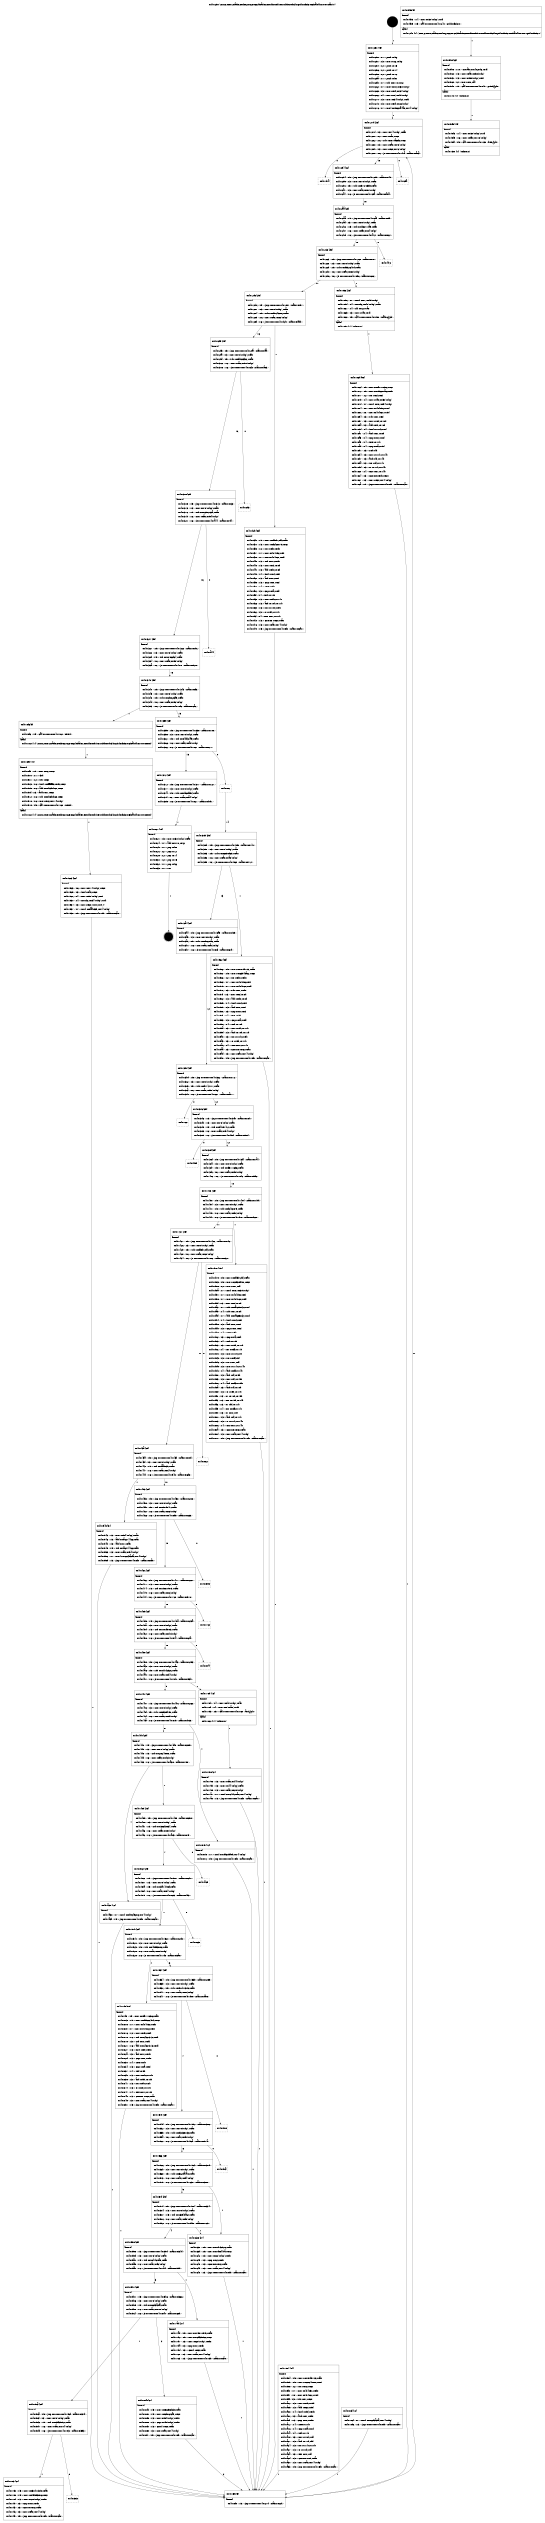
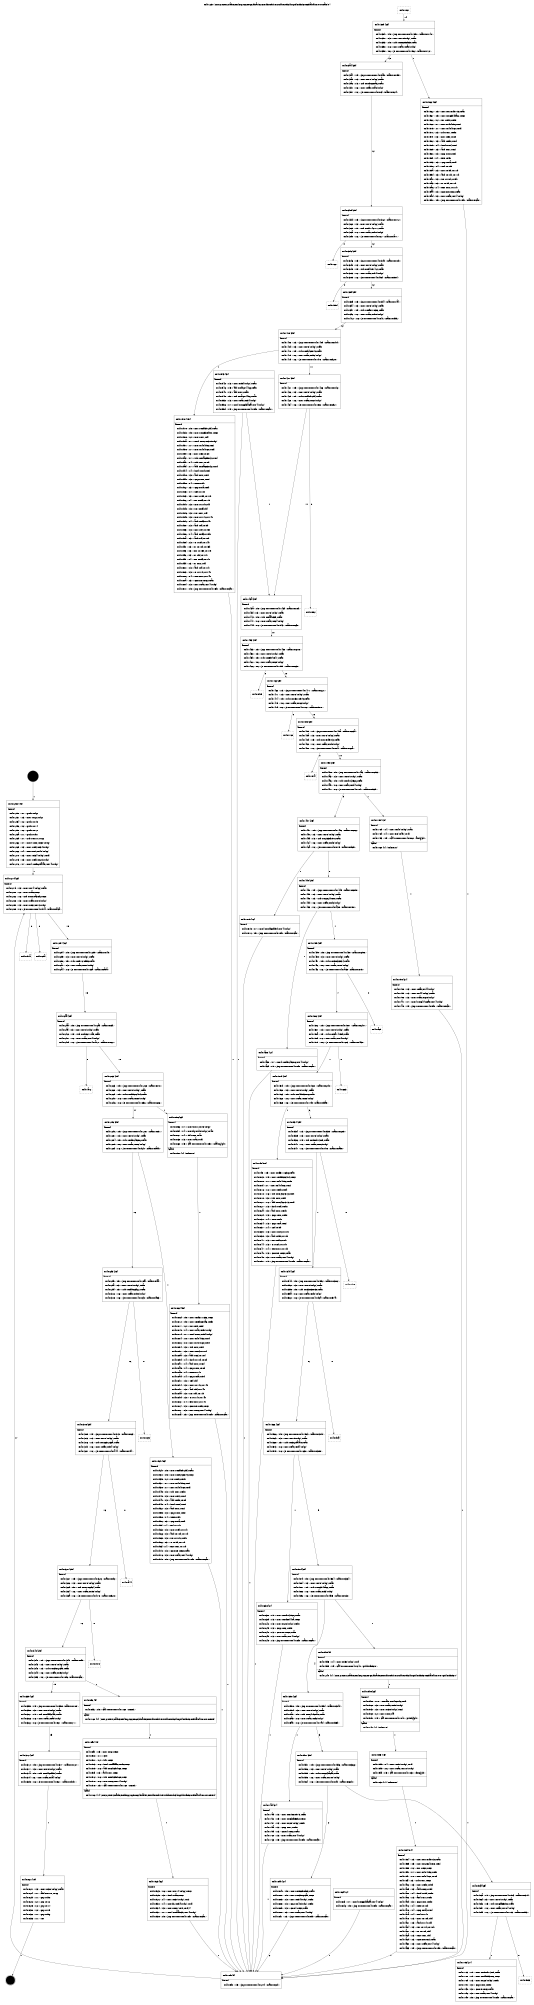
edge "0x401359 [25]" -> "0x401ec1": removed, label "0"
edge "0x40143a [25]" -> "0x401943 [31]": reversed
node "0x401b78": added
edge "0x4019d5 [15]" -> "0x4019e4 [84]": added, label "1"
edge "0x40157f [25]" -> "0x401638 [27]": now "0x40157f [25]" -> "0x4019b5 [9]"
